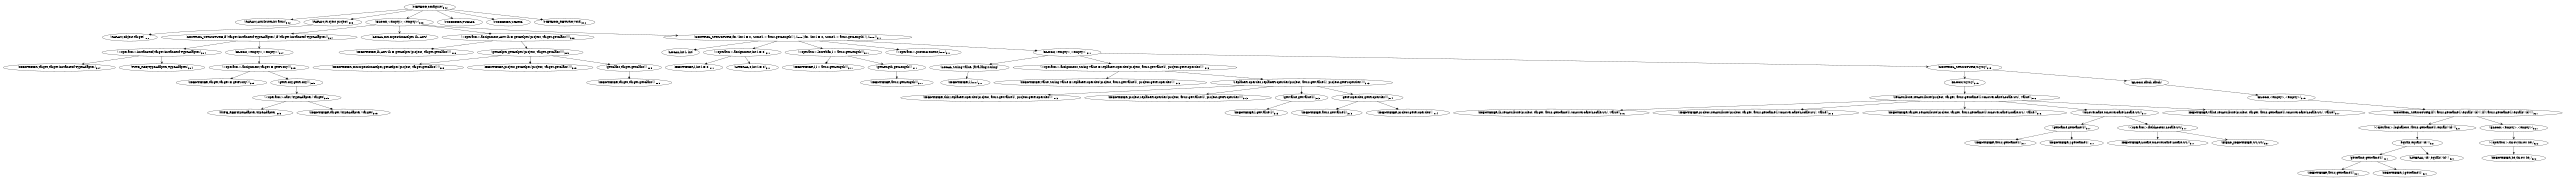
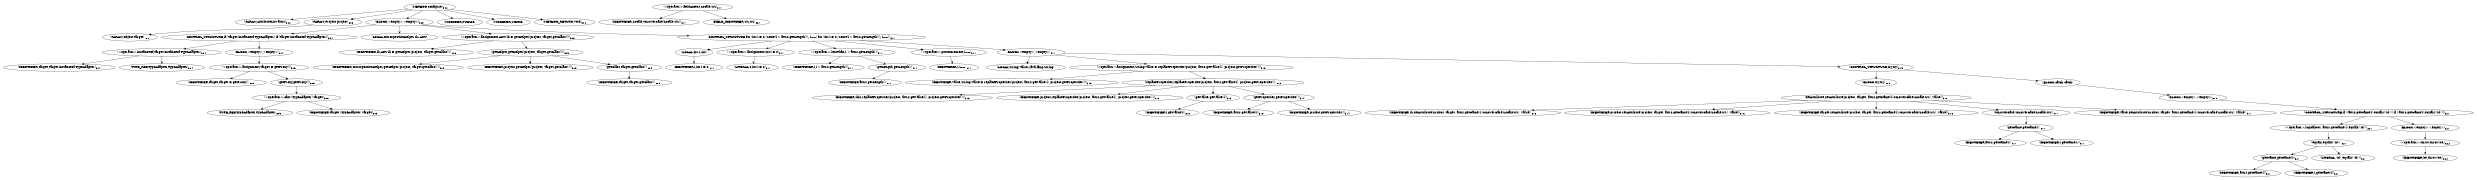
edge "(<operator>.assignment,int i = 0)" -> "(IDENTIFIER,i,int i = 0)": now "(LOCAL,int i: int)" -> "(IDENTIFIER,i,int i = 0)"
edge "(LOCAL,String value: java.lang.String)" -> "(IDENTIFIER,i,i++)": now "(<operator>.postIncrement,i++)" -> "(IDENTIFIER,i,i++)"
edge "(toLowerCase,toLowerCase(Locale.US))" -> "(<operator>.fieldAccess,Locale.US)": removed
